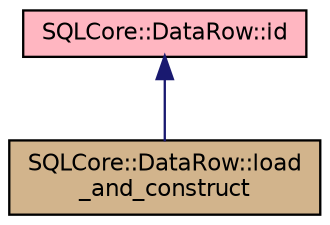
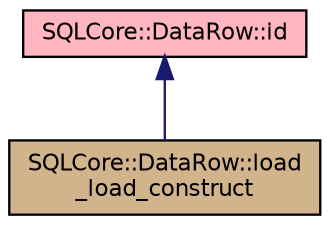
node "SQLCore::DataRow::load _and_construct": label "SQLCore::DataRow::load _and_construct" -> "SQLCore::DataRow::load _load_construct"
